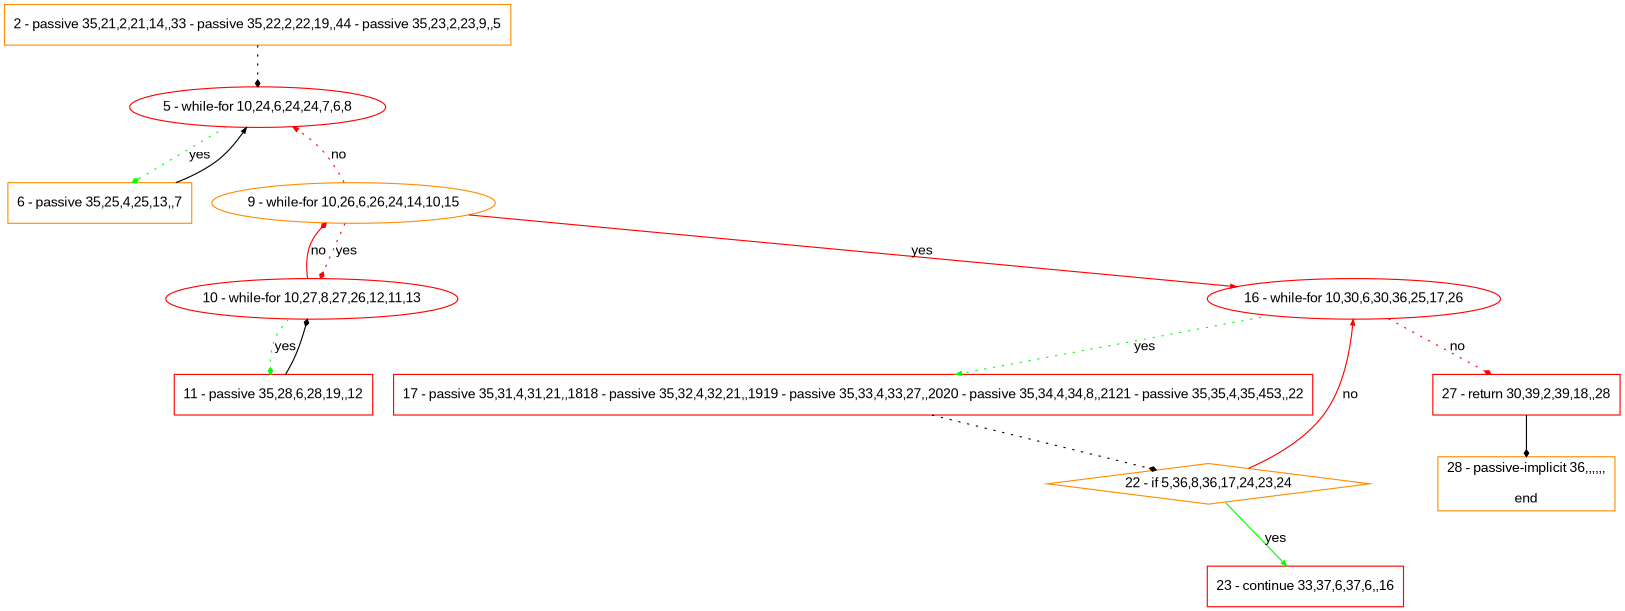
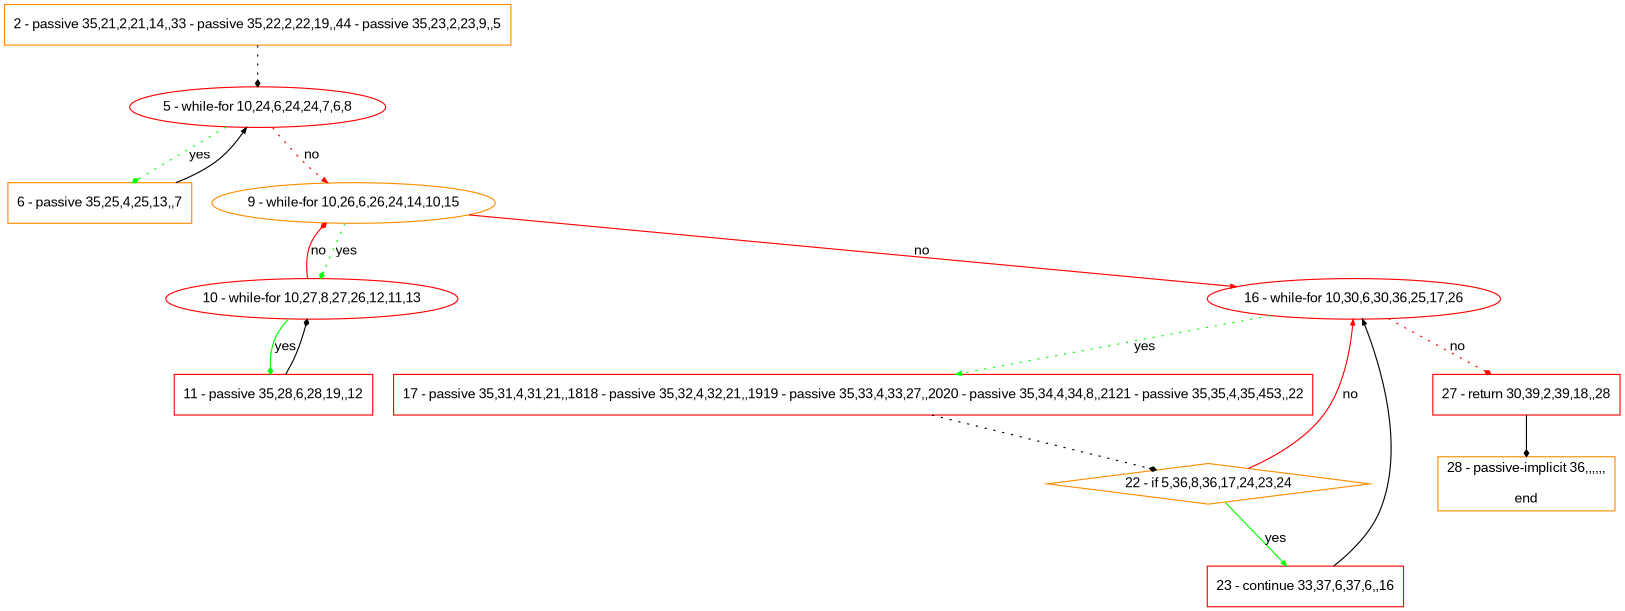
edge "9 - while-for 10,26,6,26,24,14,10,15" -> "5 - while-for 10,24,6,24,24,7,6,8": reversed
edge "9 - while-for 10,26,6,26,24,14,10,15" -> "10 - while-for 10,27,8,27,26,12,11,13": color #ff0000 -> #00ff00
edge "9 - while-for 10,26,6,26,24,14,10,15" -> "16 - while-for 10,30,6,30,36,25,17,26": label "yes" -> "no"
edge "10 - while-for 10,27,8,27,26,12,11,13" -> "11 - passive 35,28,6,28,19,,12": style dotted -> solid
edge "23 - continue 33,37,6,37,6,,16" -> "16 - while-for 10,30,6,30,36,25,17,26": added
